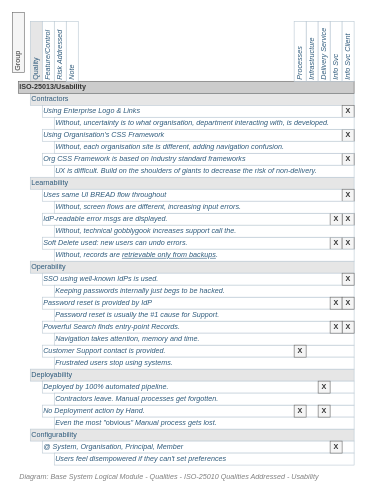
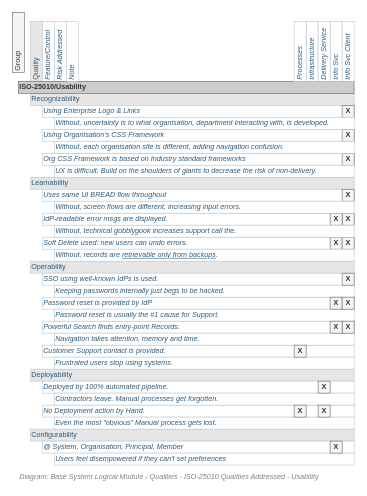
node "ISO-25013/Usability": label "ISO-25013/Usability" -> "ISO-25010/Usability"
node "Contractors": label "Contractors" -> "Recognizability"
